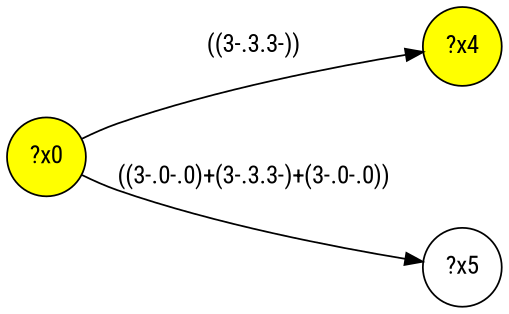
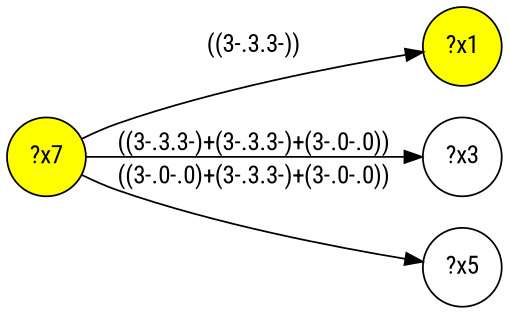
node "?x4": label "?x4" -> "?x1"
node "?x0": label "?x0" -> "?x7"
node "?x3": added
